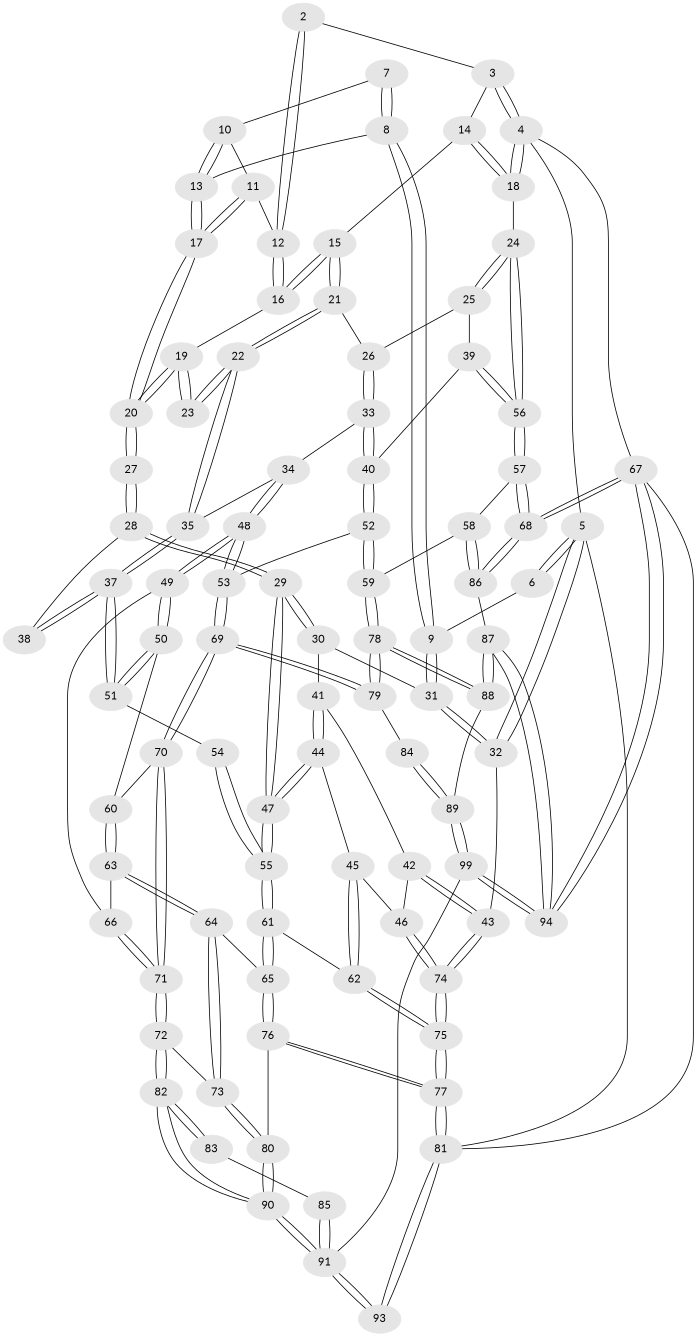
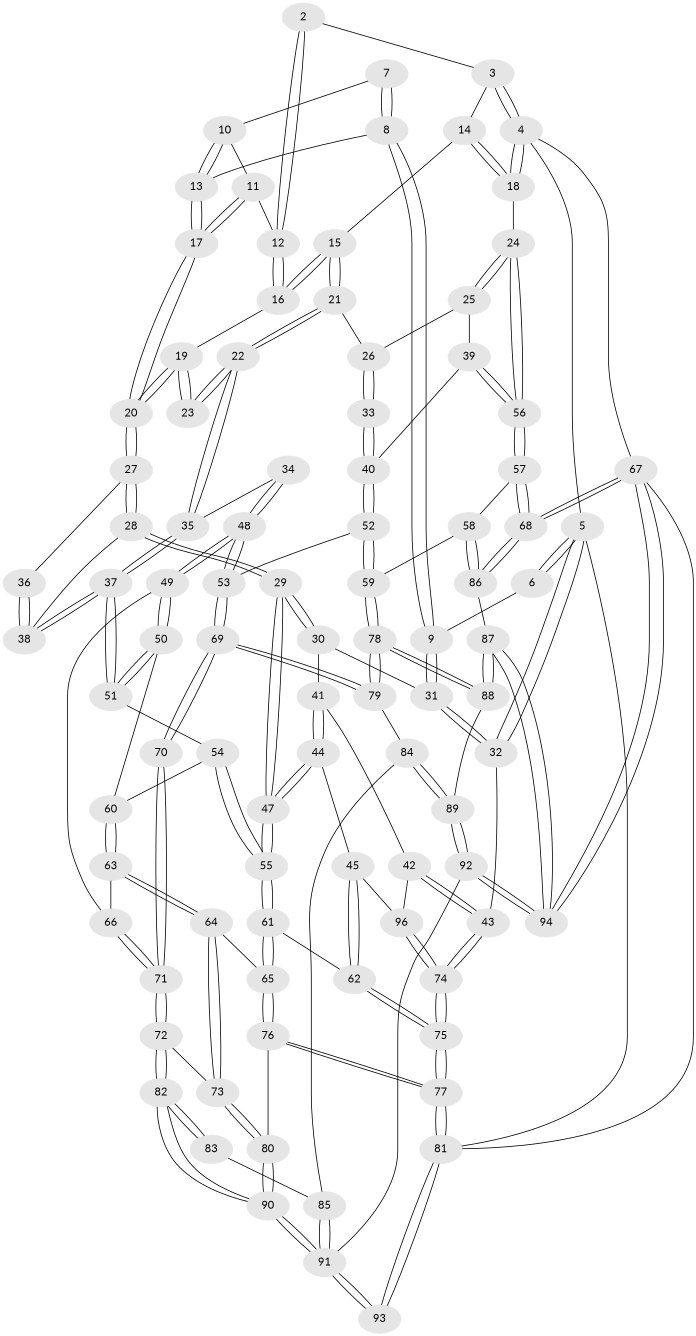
edge "33" -- "34": removed
node "36": added
edge "70" -- "60": now "54" -- "60"
node "99": label "99" -> "92"
node "46": label "46" -> "96"
edge "84" -- "85": added
